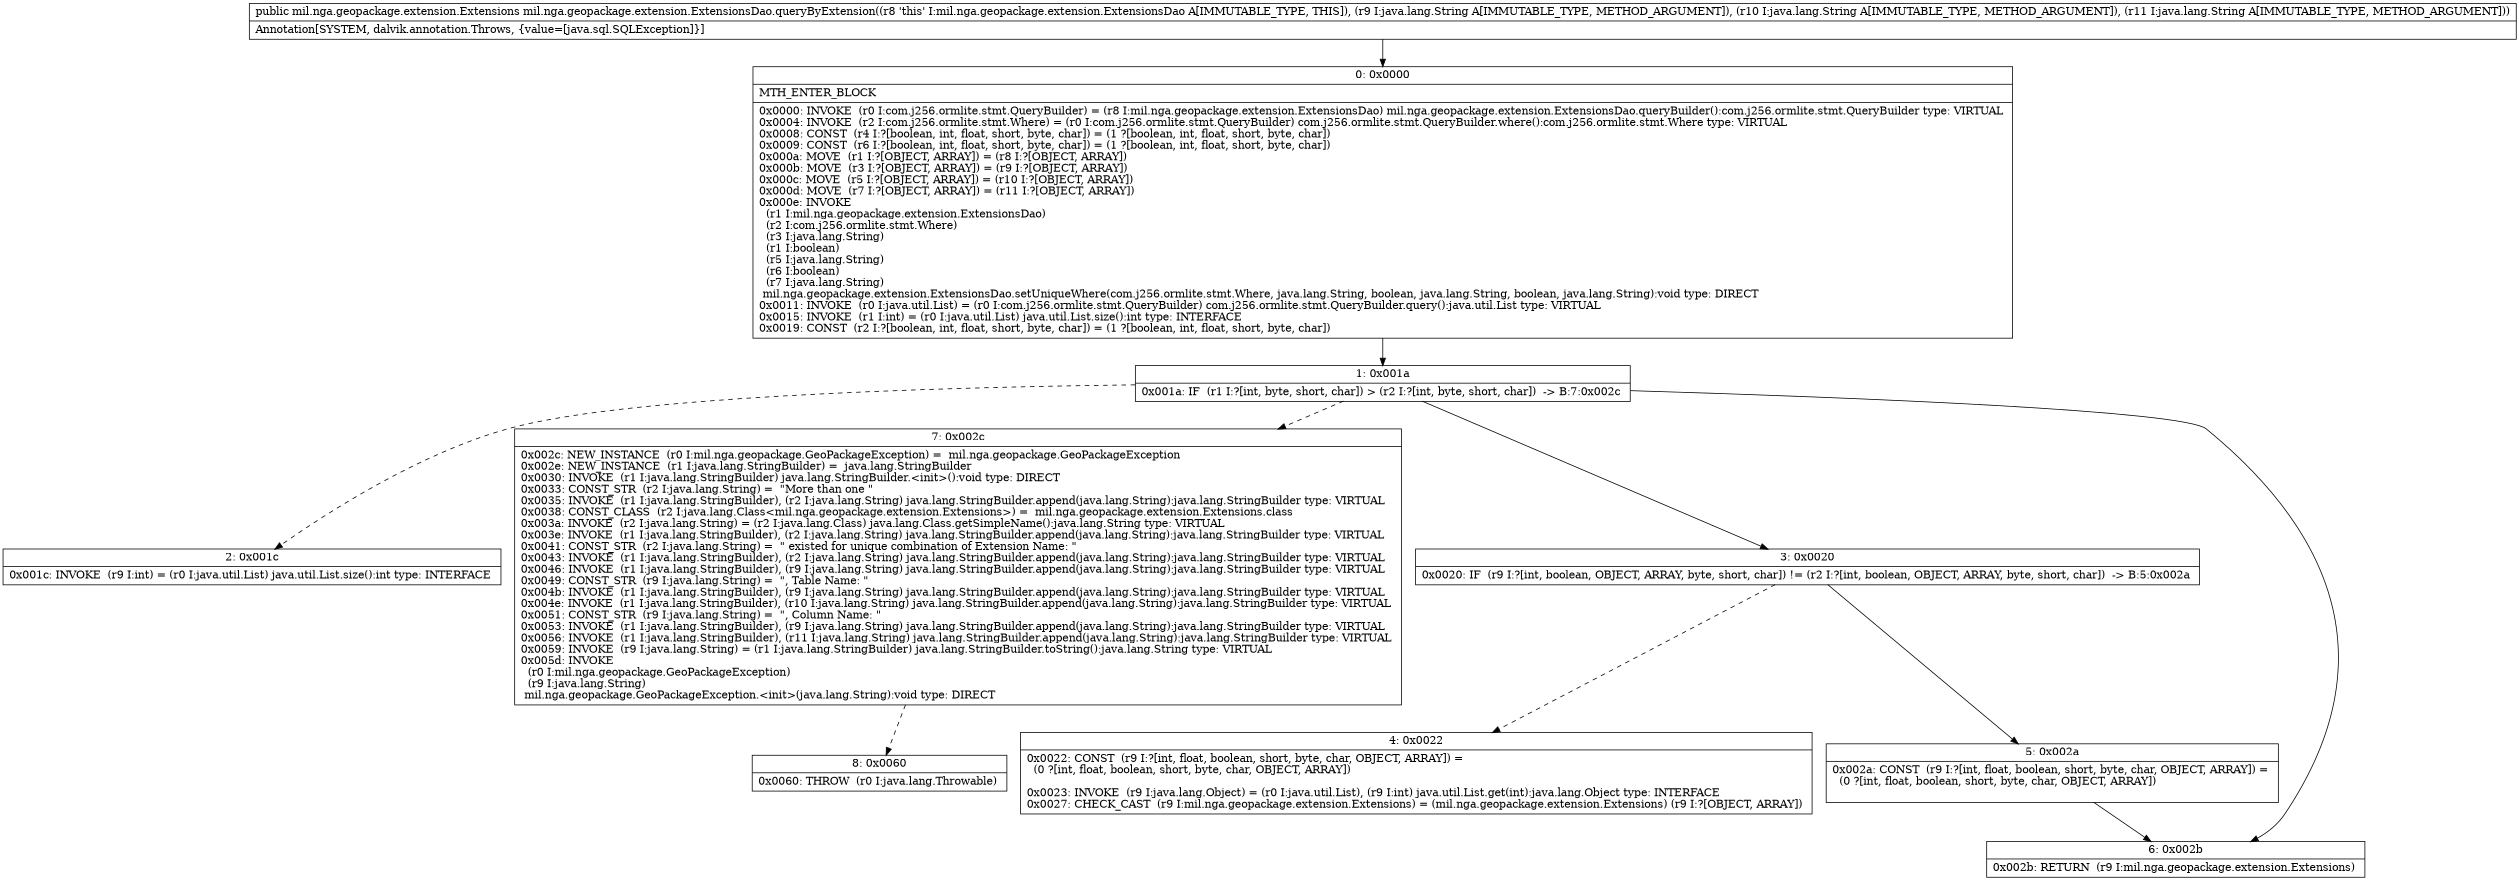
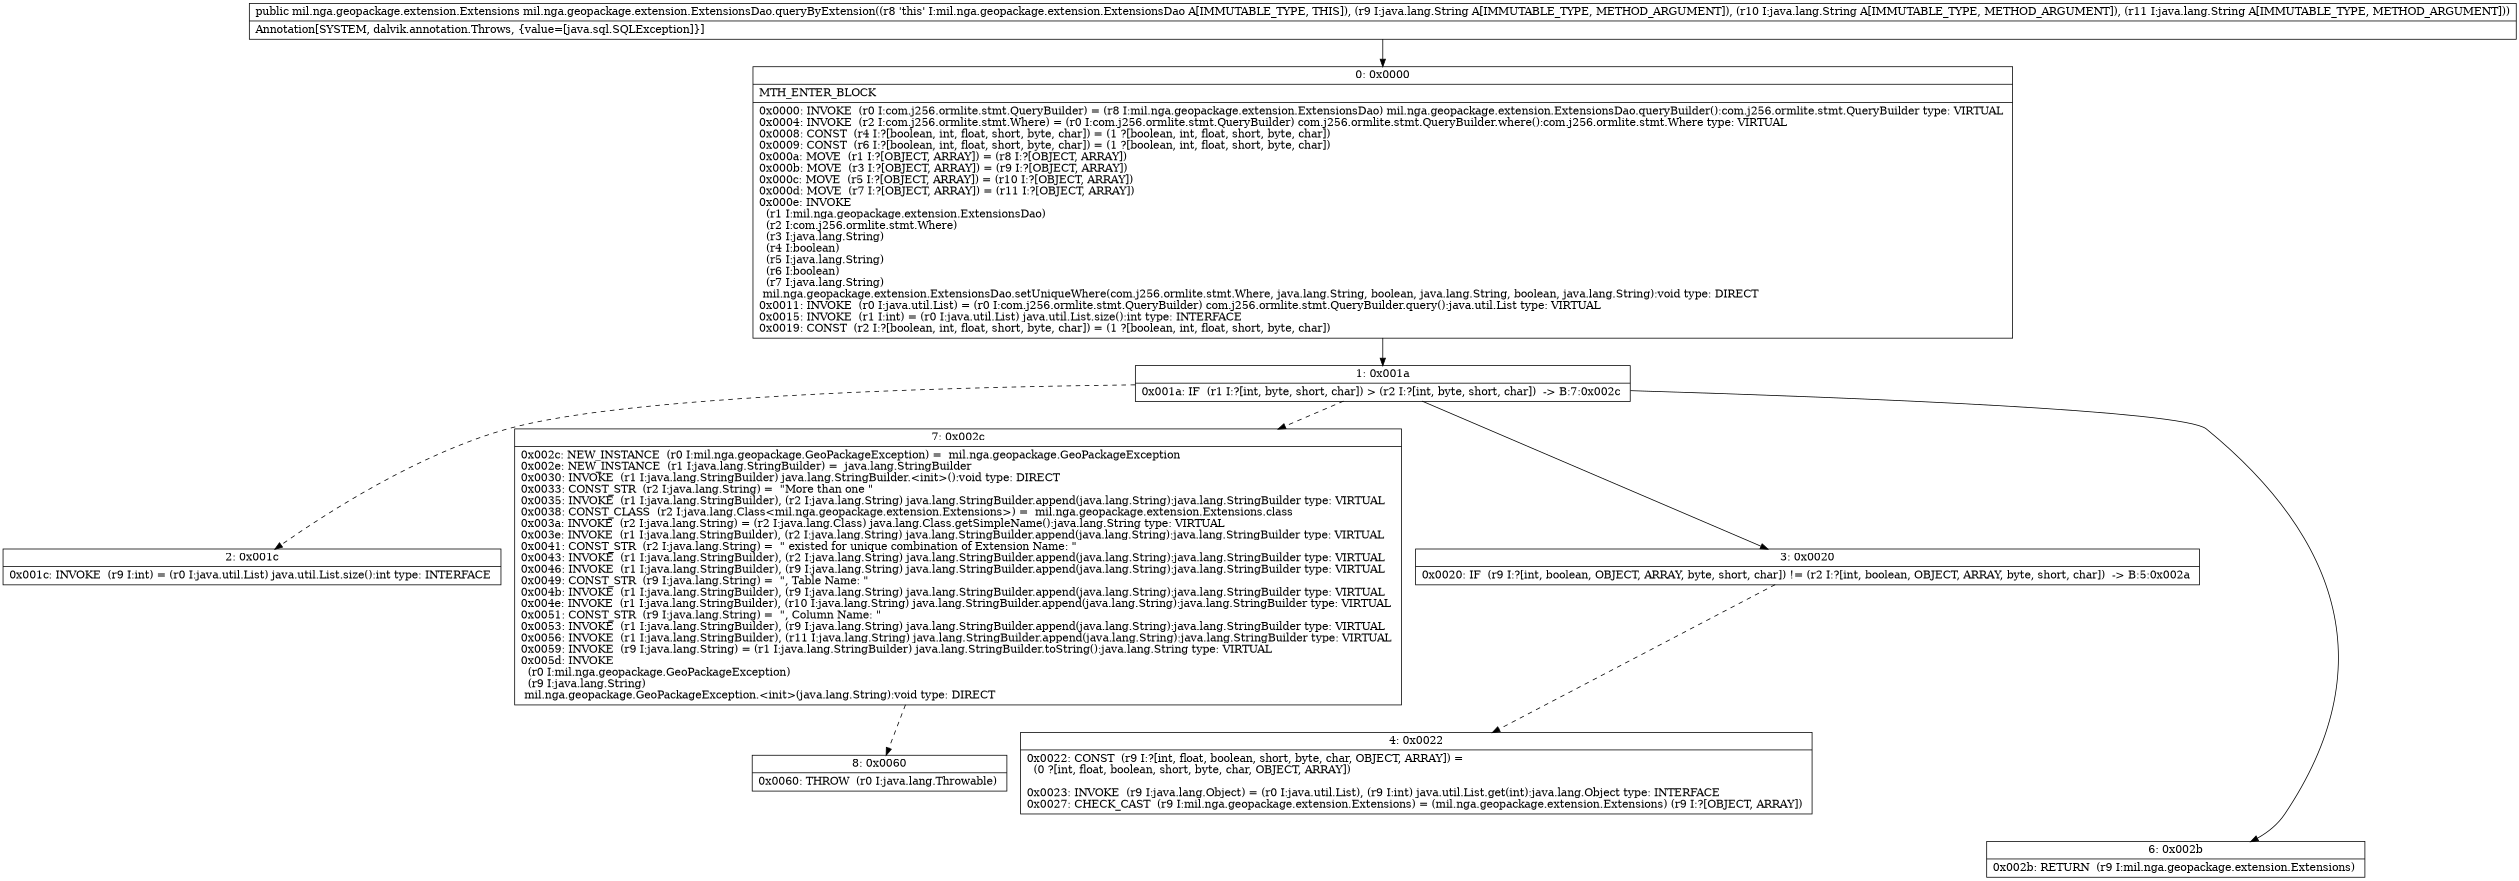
node "0: 0x0000": text "(r1 I:boolean)" -> "(r4 I:boolean)"
node "5: 0x002a": removed
